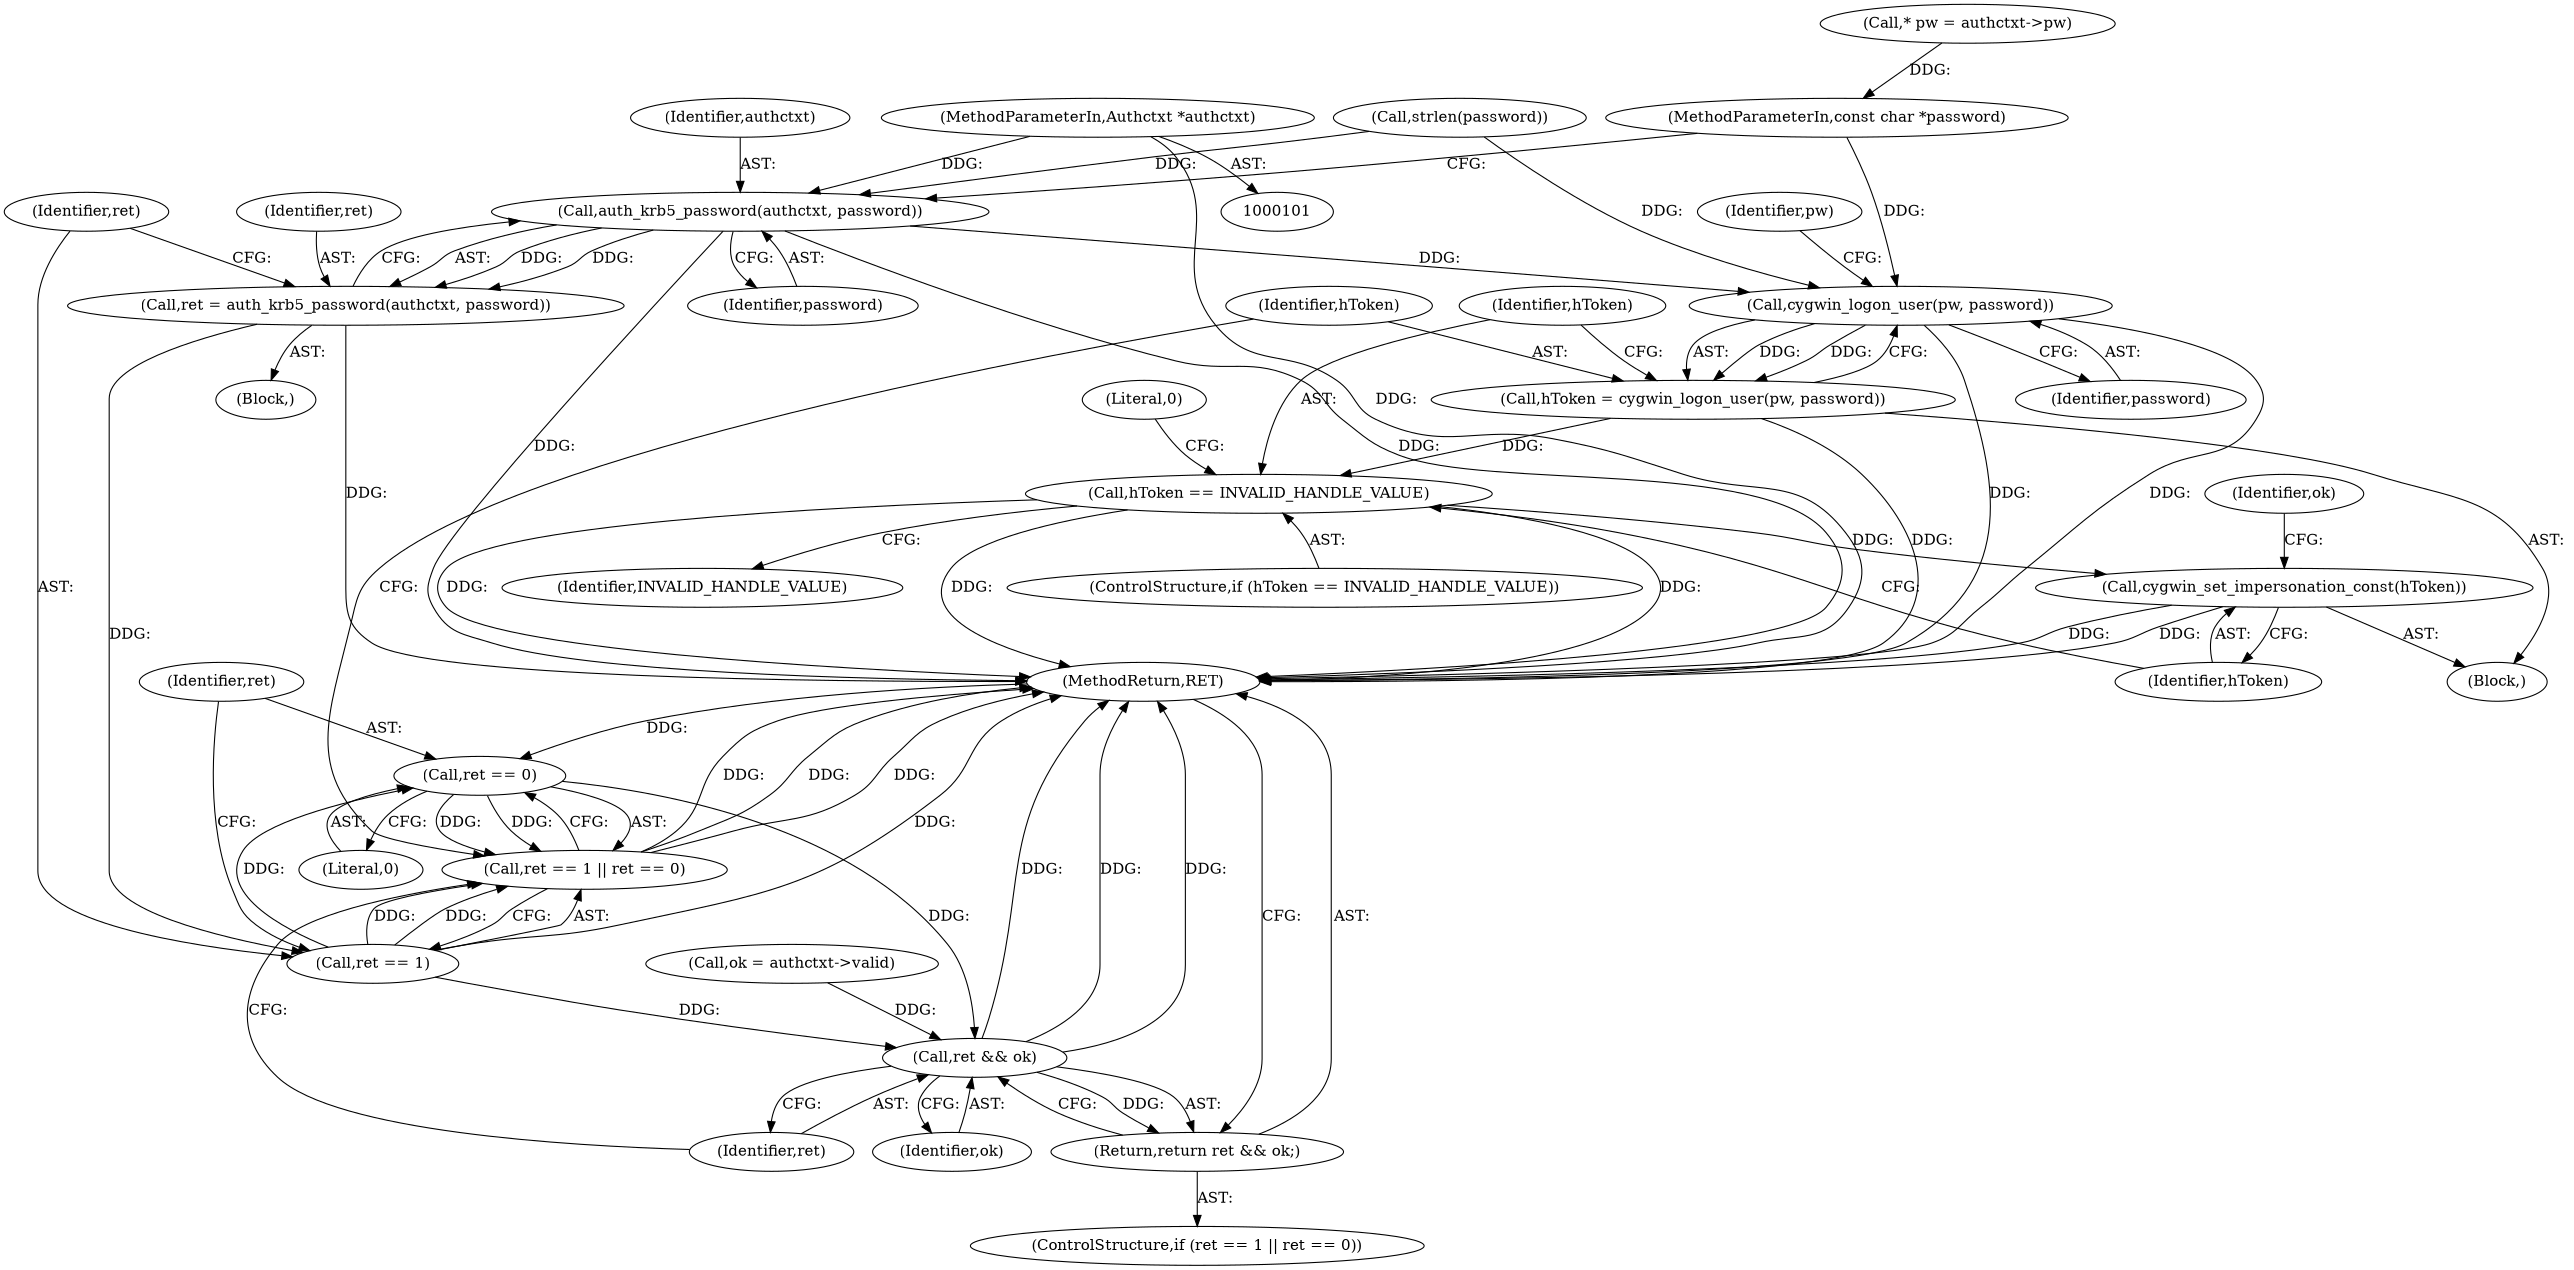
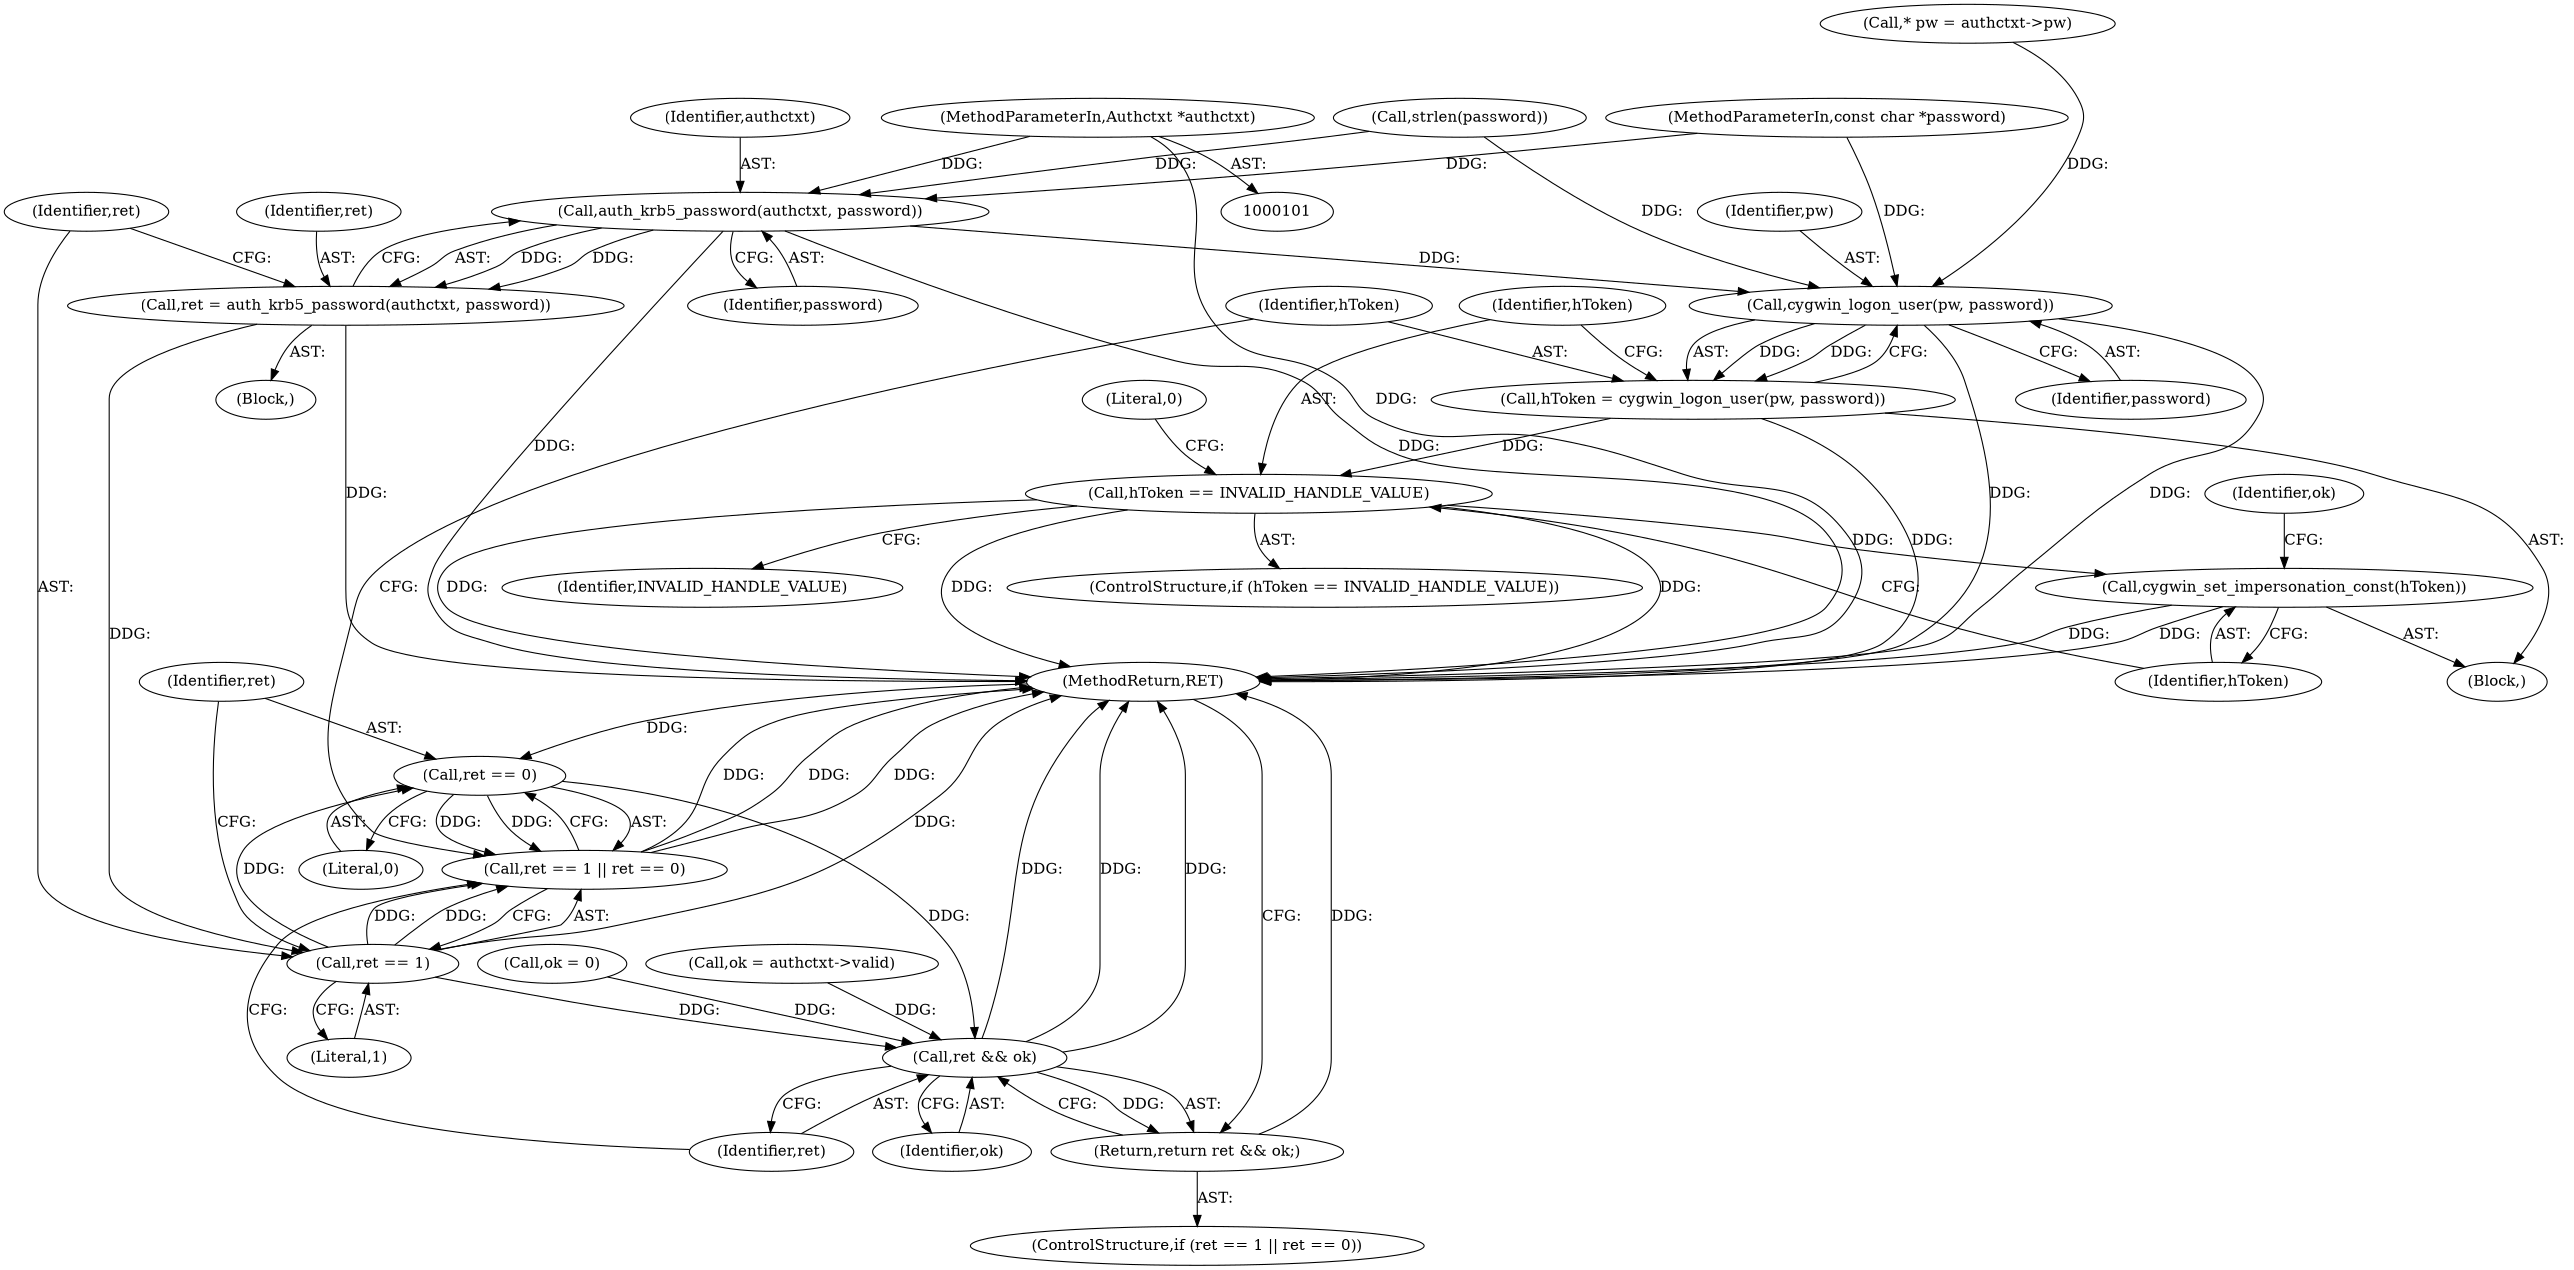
edge "(Call,* pw = authctxt->pw)" -> "(MethodParameterIn,const char *password)": now "(Call,* pw = authctxt->pw)" -> "(Call,cygwin_logon_user(pw, password))"
edge "(MethodParameterIn,const char *password)" -> "(Call,auth_krb5_password(authctxt, password))": label "CFG: " -> "DDG: "
edge "(Identifier,pw)" -> "(Call,cygwin_logon_user(pw, password))": label "CFG: " -> "AST: "
edge "(ControlStructure,if (hToken == INVALID_HANDLE_VALUE))" -> "(Call,hToken == INVALID_HANDLE_VALUE)": reversed
edge "(Return,return ret && ok;)" -> "(MethodReturn,RET)": label "AST: " -> "DDG: "
node "(Call,ok = 0)": added
node "(Literal,1)": added
